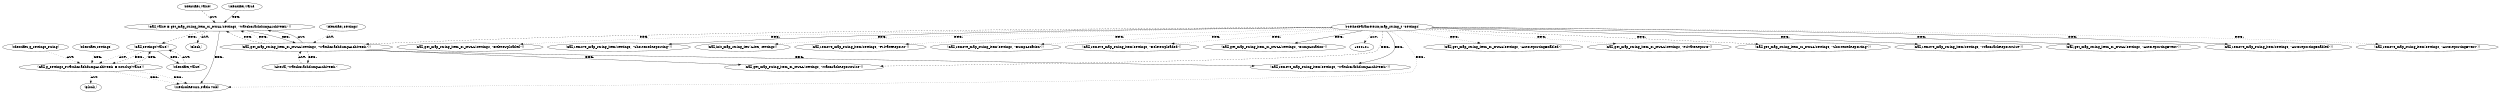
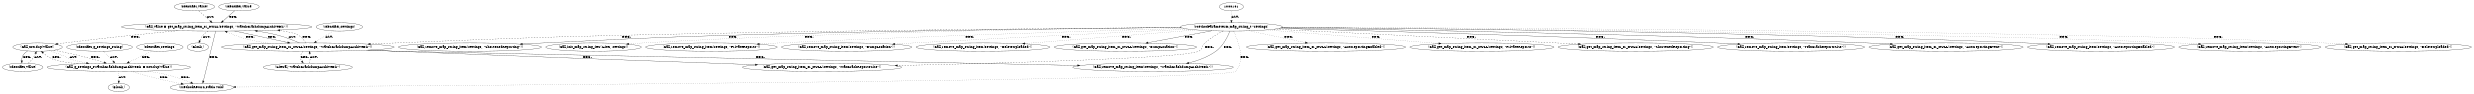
edge "(MethodParameterIn,map_string_t *settings)" -> "1000101": reversed
node "(Call,settings(value))": label "(Call,settings(value))" -> "(Call,xstrdup(value))"
